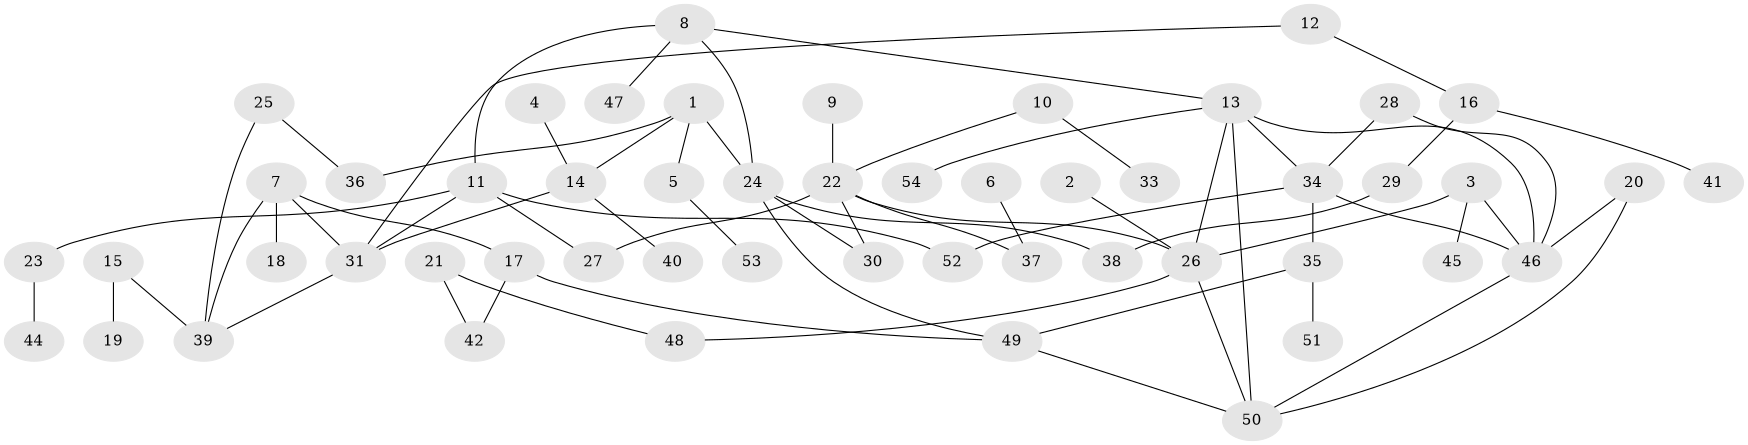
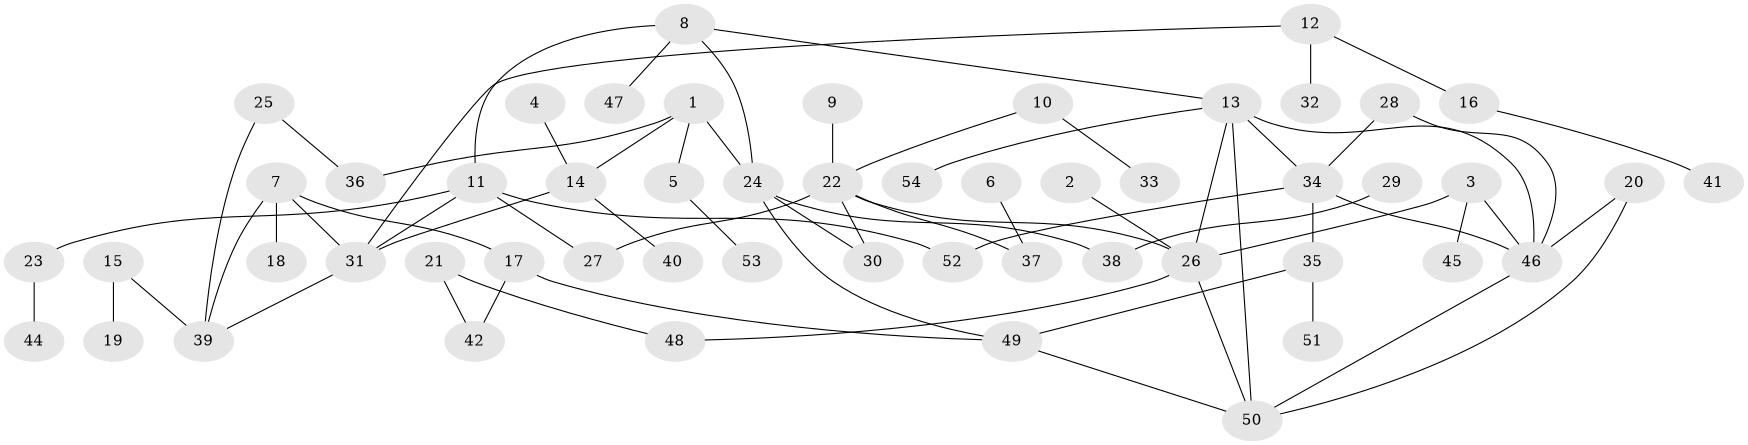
node "32": added
edge "16" -- "29": removed
